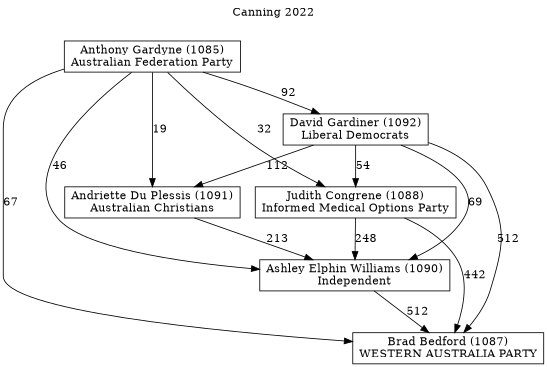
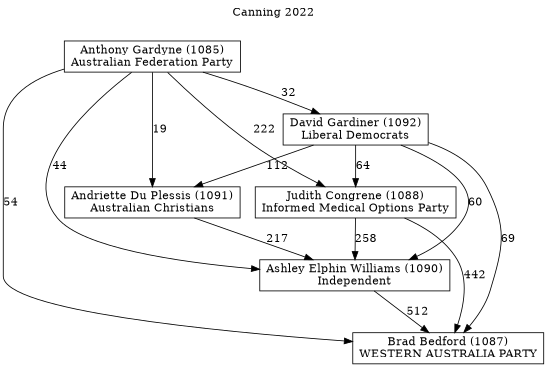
edge "Anthony Gardyne (1085) Australian Federation Party" -> "David Gardiner (1092) Liberal Democrats": label "92" -> "32"
edge "Anthony Gardyne (1085) Australian Federation Party" -> "Judith Congrene (1088) Informed Medical Options Party": label "32" -> "222"
edge "Anthony Gardyne (1085) Australian Federation Party" -> "Ashley Elphin Williams (1090) Independent": label "46" -> "44"
edge "David Gardiner (1092) Liberal Democrats" -> "Judith Congrene (1088) Informed Medical Options Party": label "54" -> "64"
edge "Anthony Gardyne (1085) Australian Federation Party" -> "Brad Bedford (1087) WESTERN AUSTRALIA PARTY": label "67" -> "54"
edge "David Gardiner (1092) Liberal Democrats" -> "Ashley Elphin Williams (1090) Independent": label "69" -> "60"
edge "Andriette Du Plessis (1091) Australian Christians" -> "Ashley Elphin Williams (1090) Independent": label "213" -> "217"
edge "Judith Congrene (1088) Informed Medical Options Party" -> "Ashley Elphin Williams (1090) Independent": label "248" -> "258"
edge "David Gardiner (1092) Liberal Democrats" -> "Brad Bedford (1087) WESTERN AUSTRALIA PARTY": label "512" -> "69"
